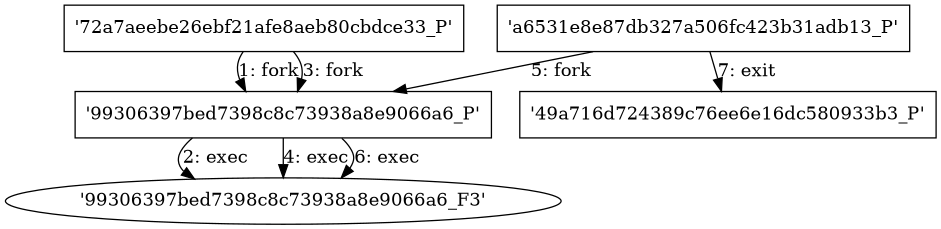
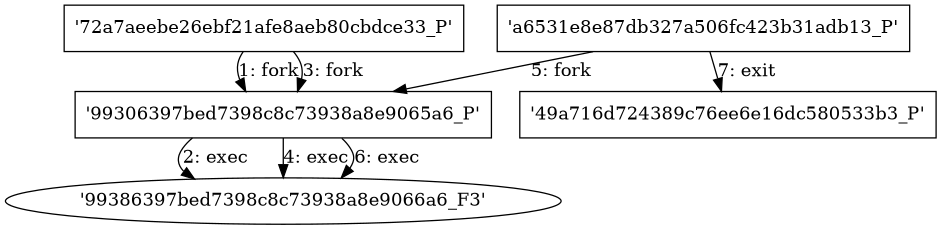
node "'99306397bed7398c8c73938a8e9066a6_P'": label "'99306397bed7398c8c73938a8e9066a6_P'" -> "'99306397bed7398c8c73938a8e9065a6_P'"
node "'49a716d724389c76ee6e16dc580933b3_P'": label "'49a716d724389c76ee6e16dc580933b3_P'" -> "'49a716d724389c76ee6e16dc580533b3_P'"
node "'99306397bed7398c8c73938a8e9066a6_F3'": label "'99306397bed7398c8c73938a8e9066a6_F3'" -> "'99386397bed7398c8c73938a8e9066a6_F3'"
